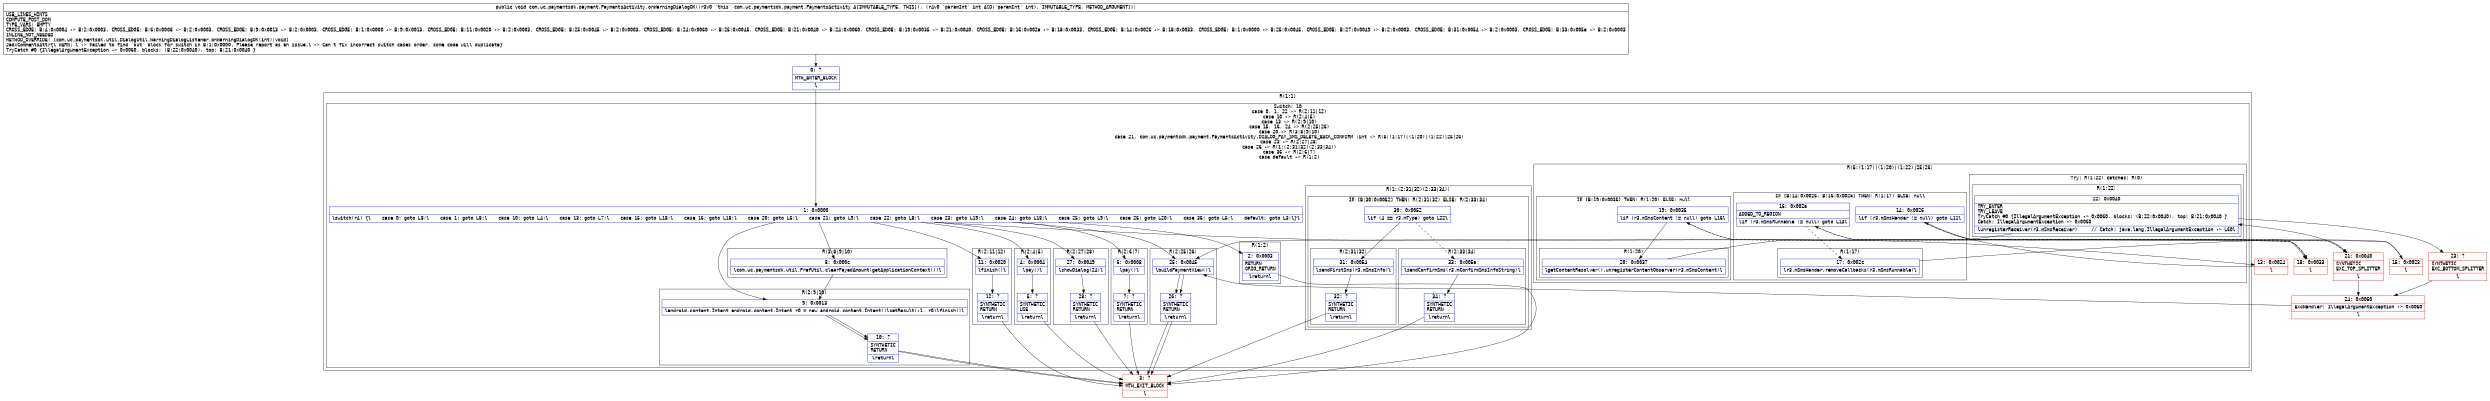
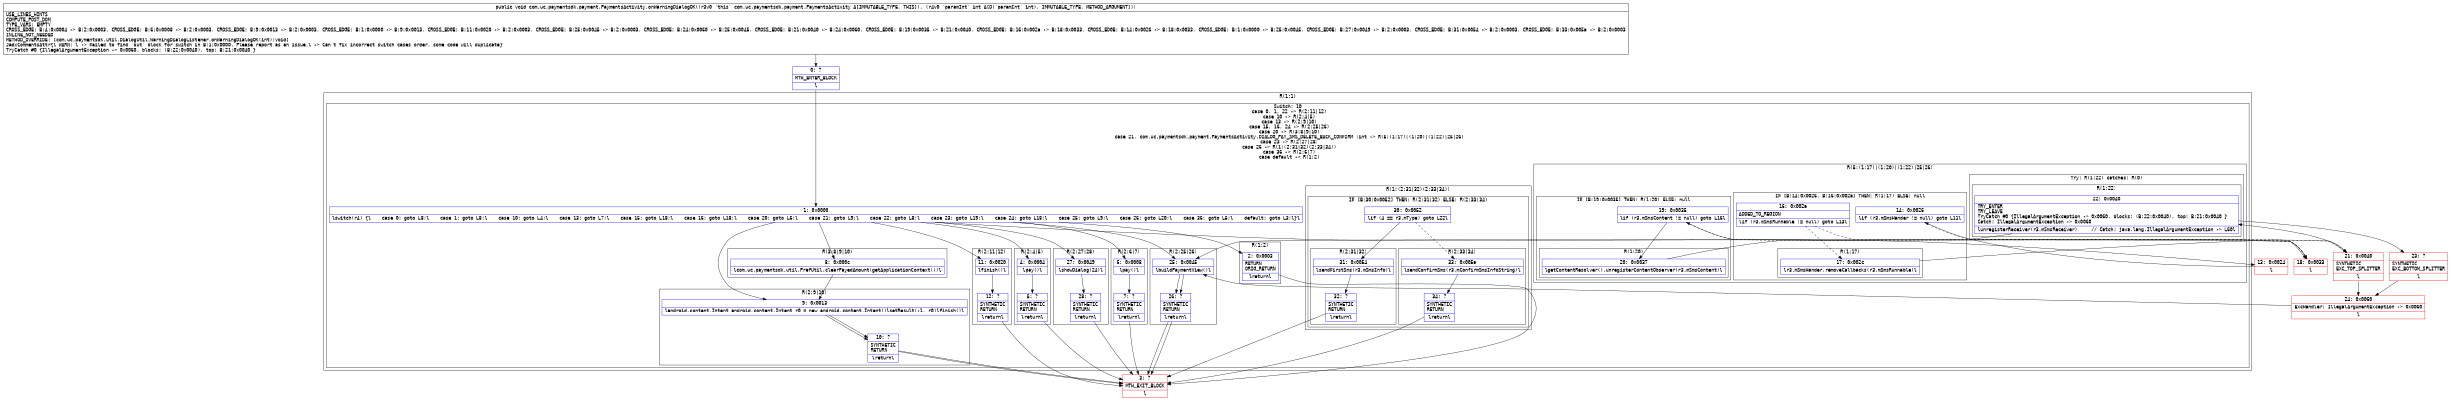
node "15: 0x0028": removed
node "5: ?": text "USE" -> "RETURN"
